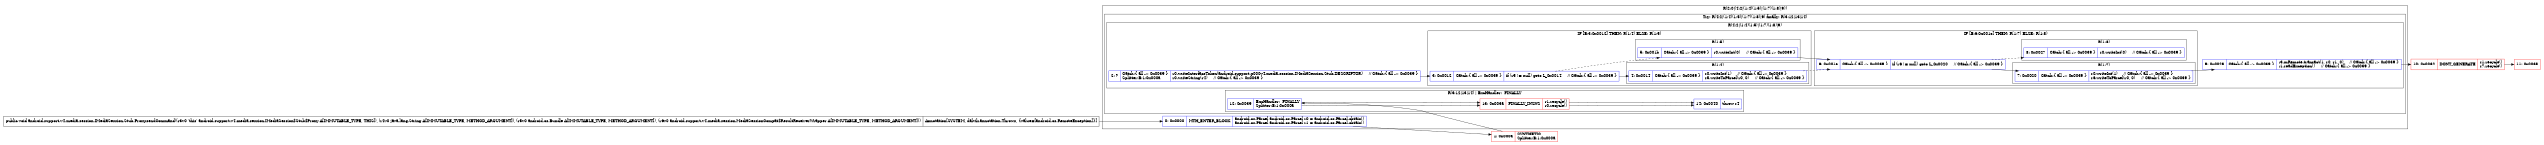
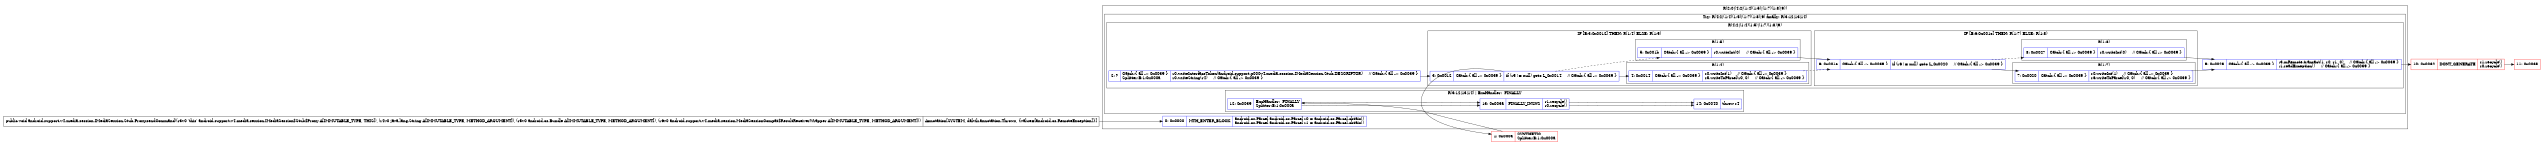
edge "8: 0x0027" -> "9: 0x002a": added
node "10: 0x0032": text "r7.recycle()" -> "r0.recycle()"
node "13: 0x003a": color red -> blue
edge "0: 0x0000" -> "1: 0x000a": now "3: 0x0012" -> "1: 0x000a"
